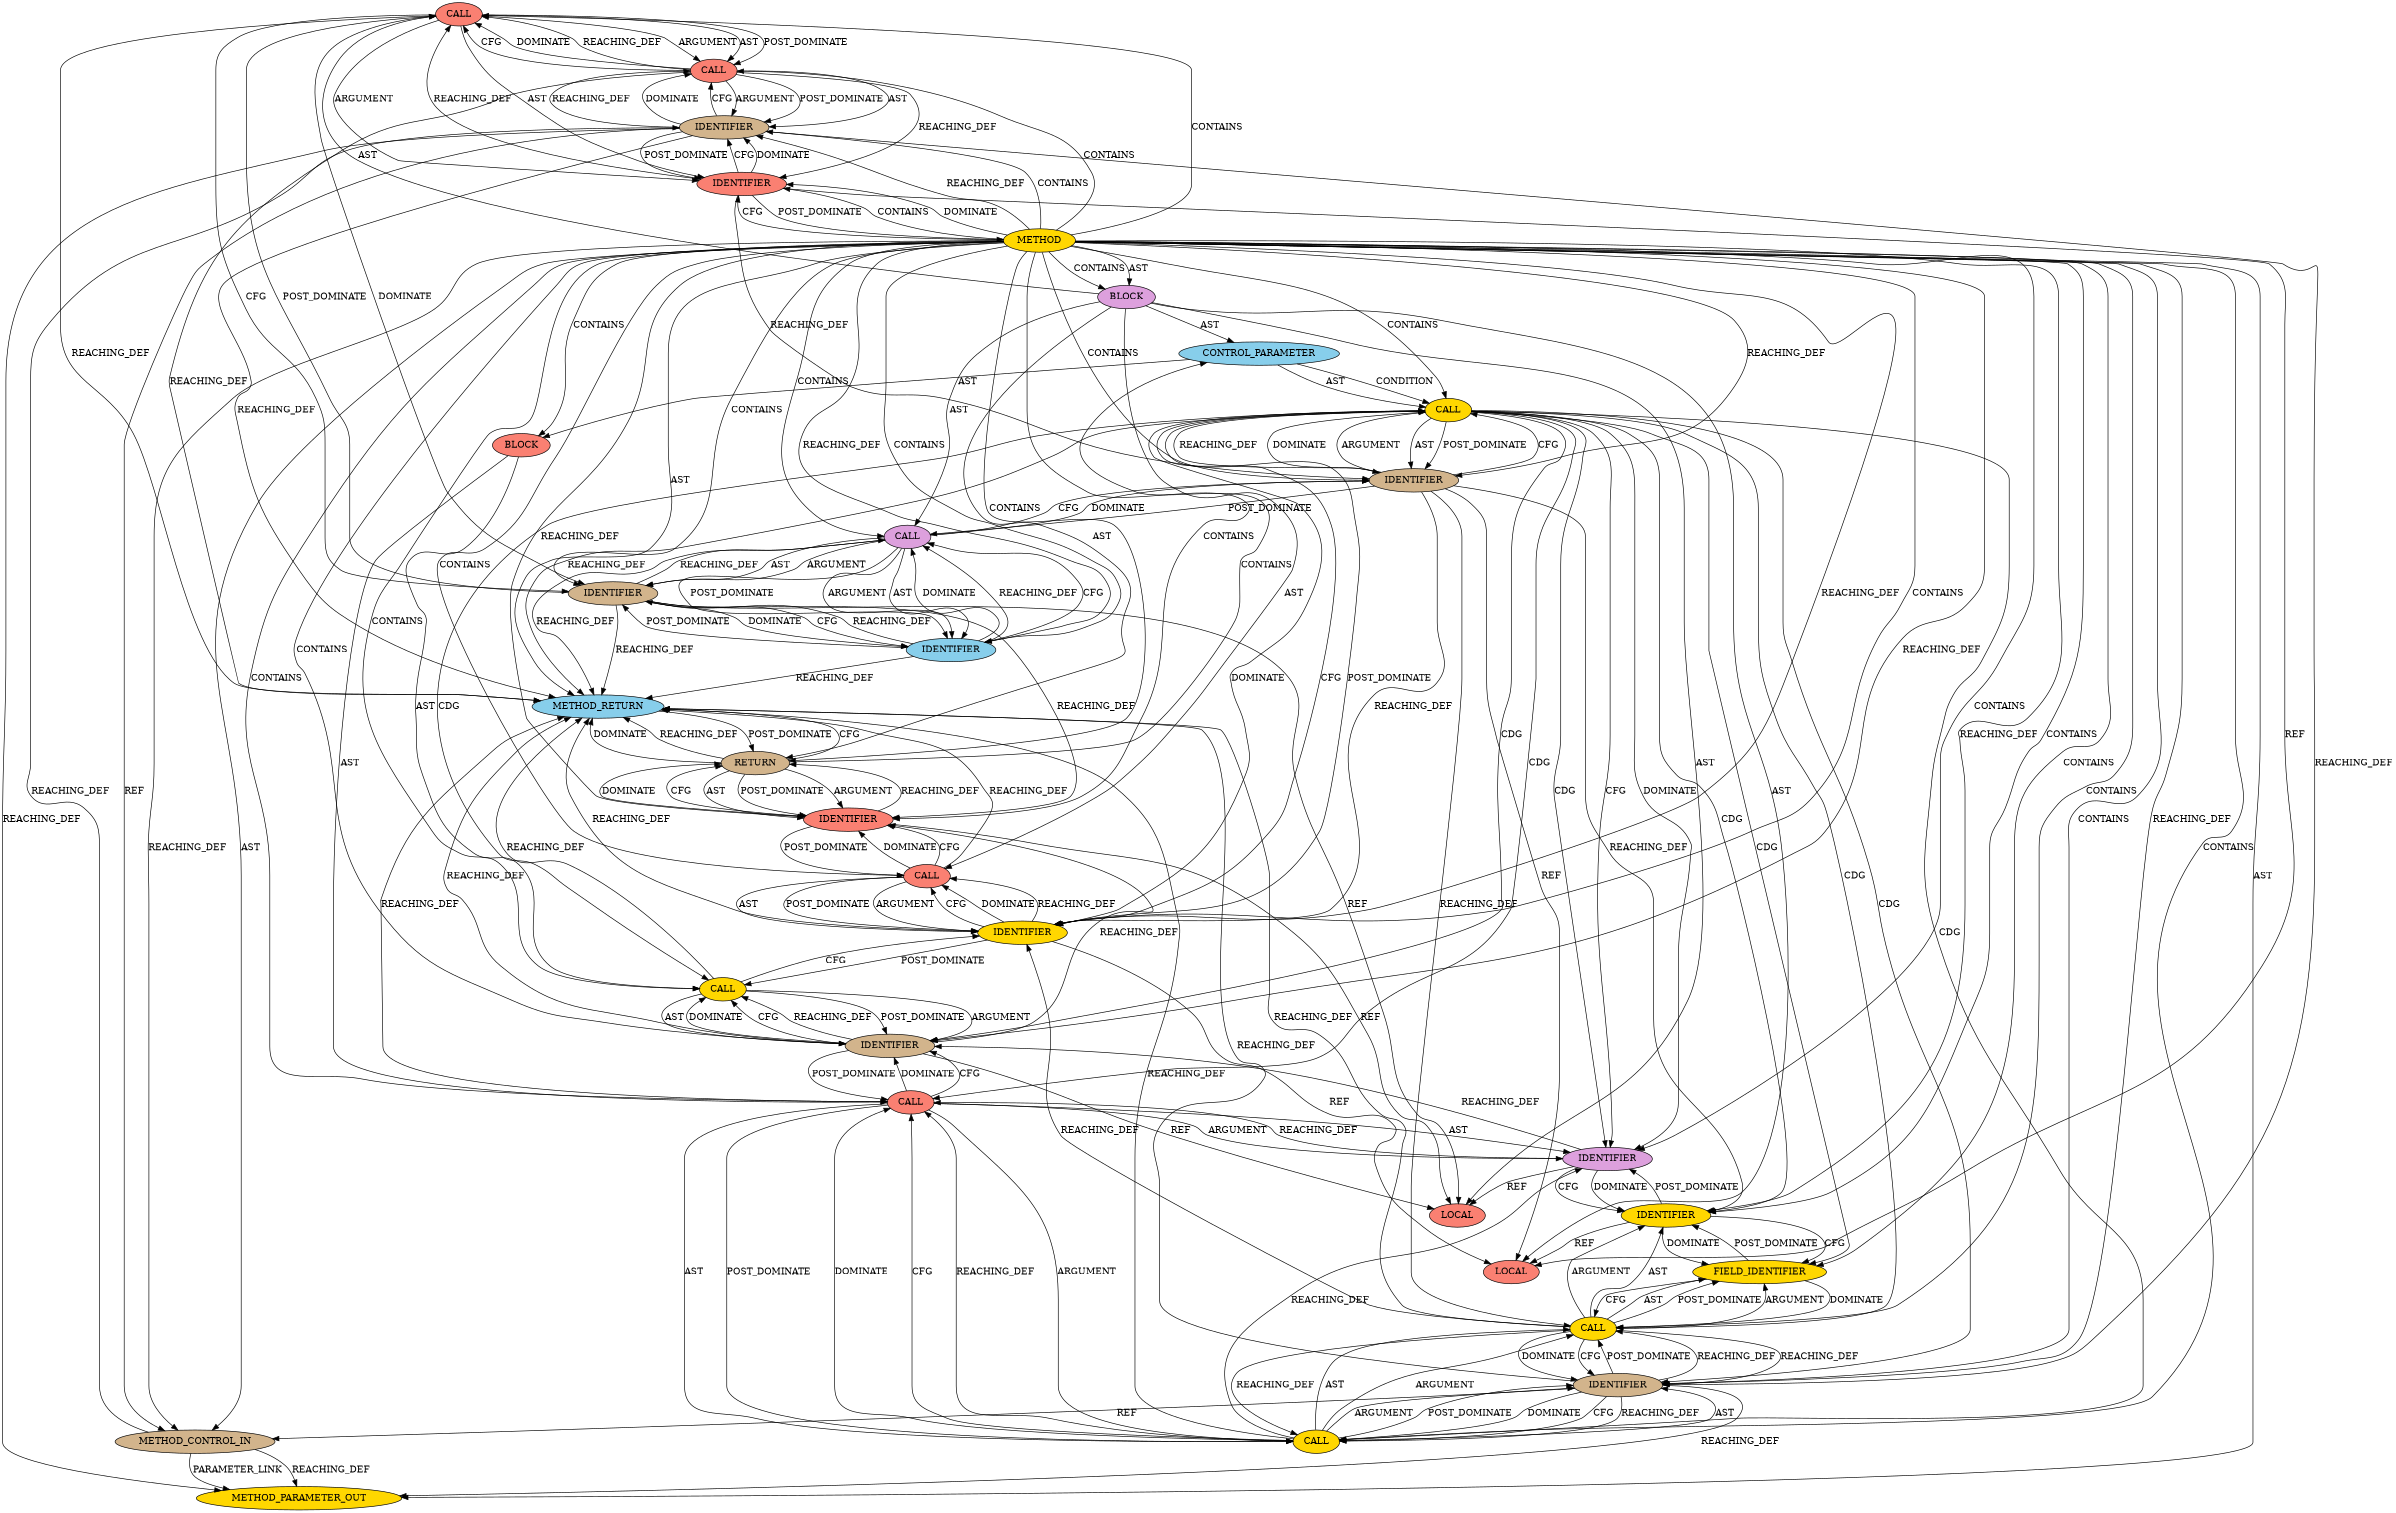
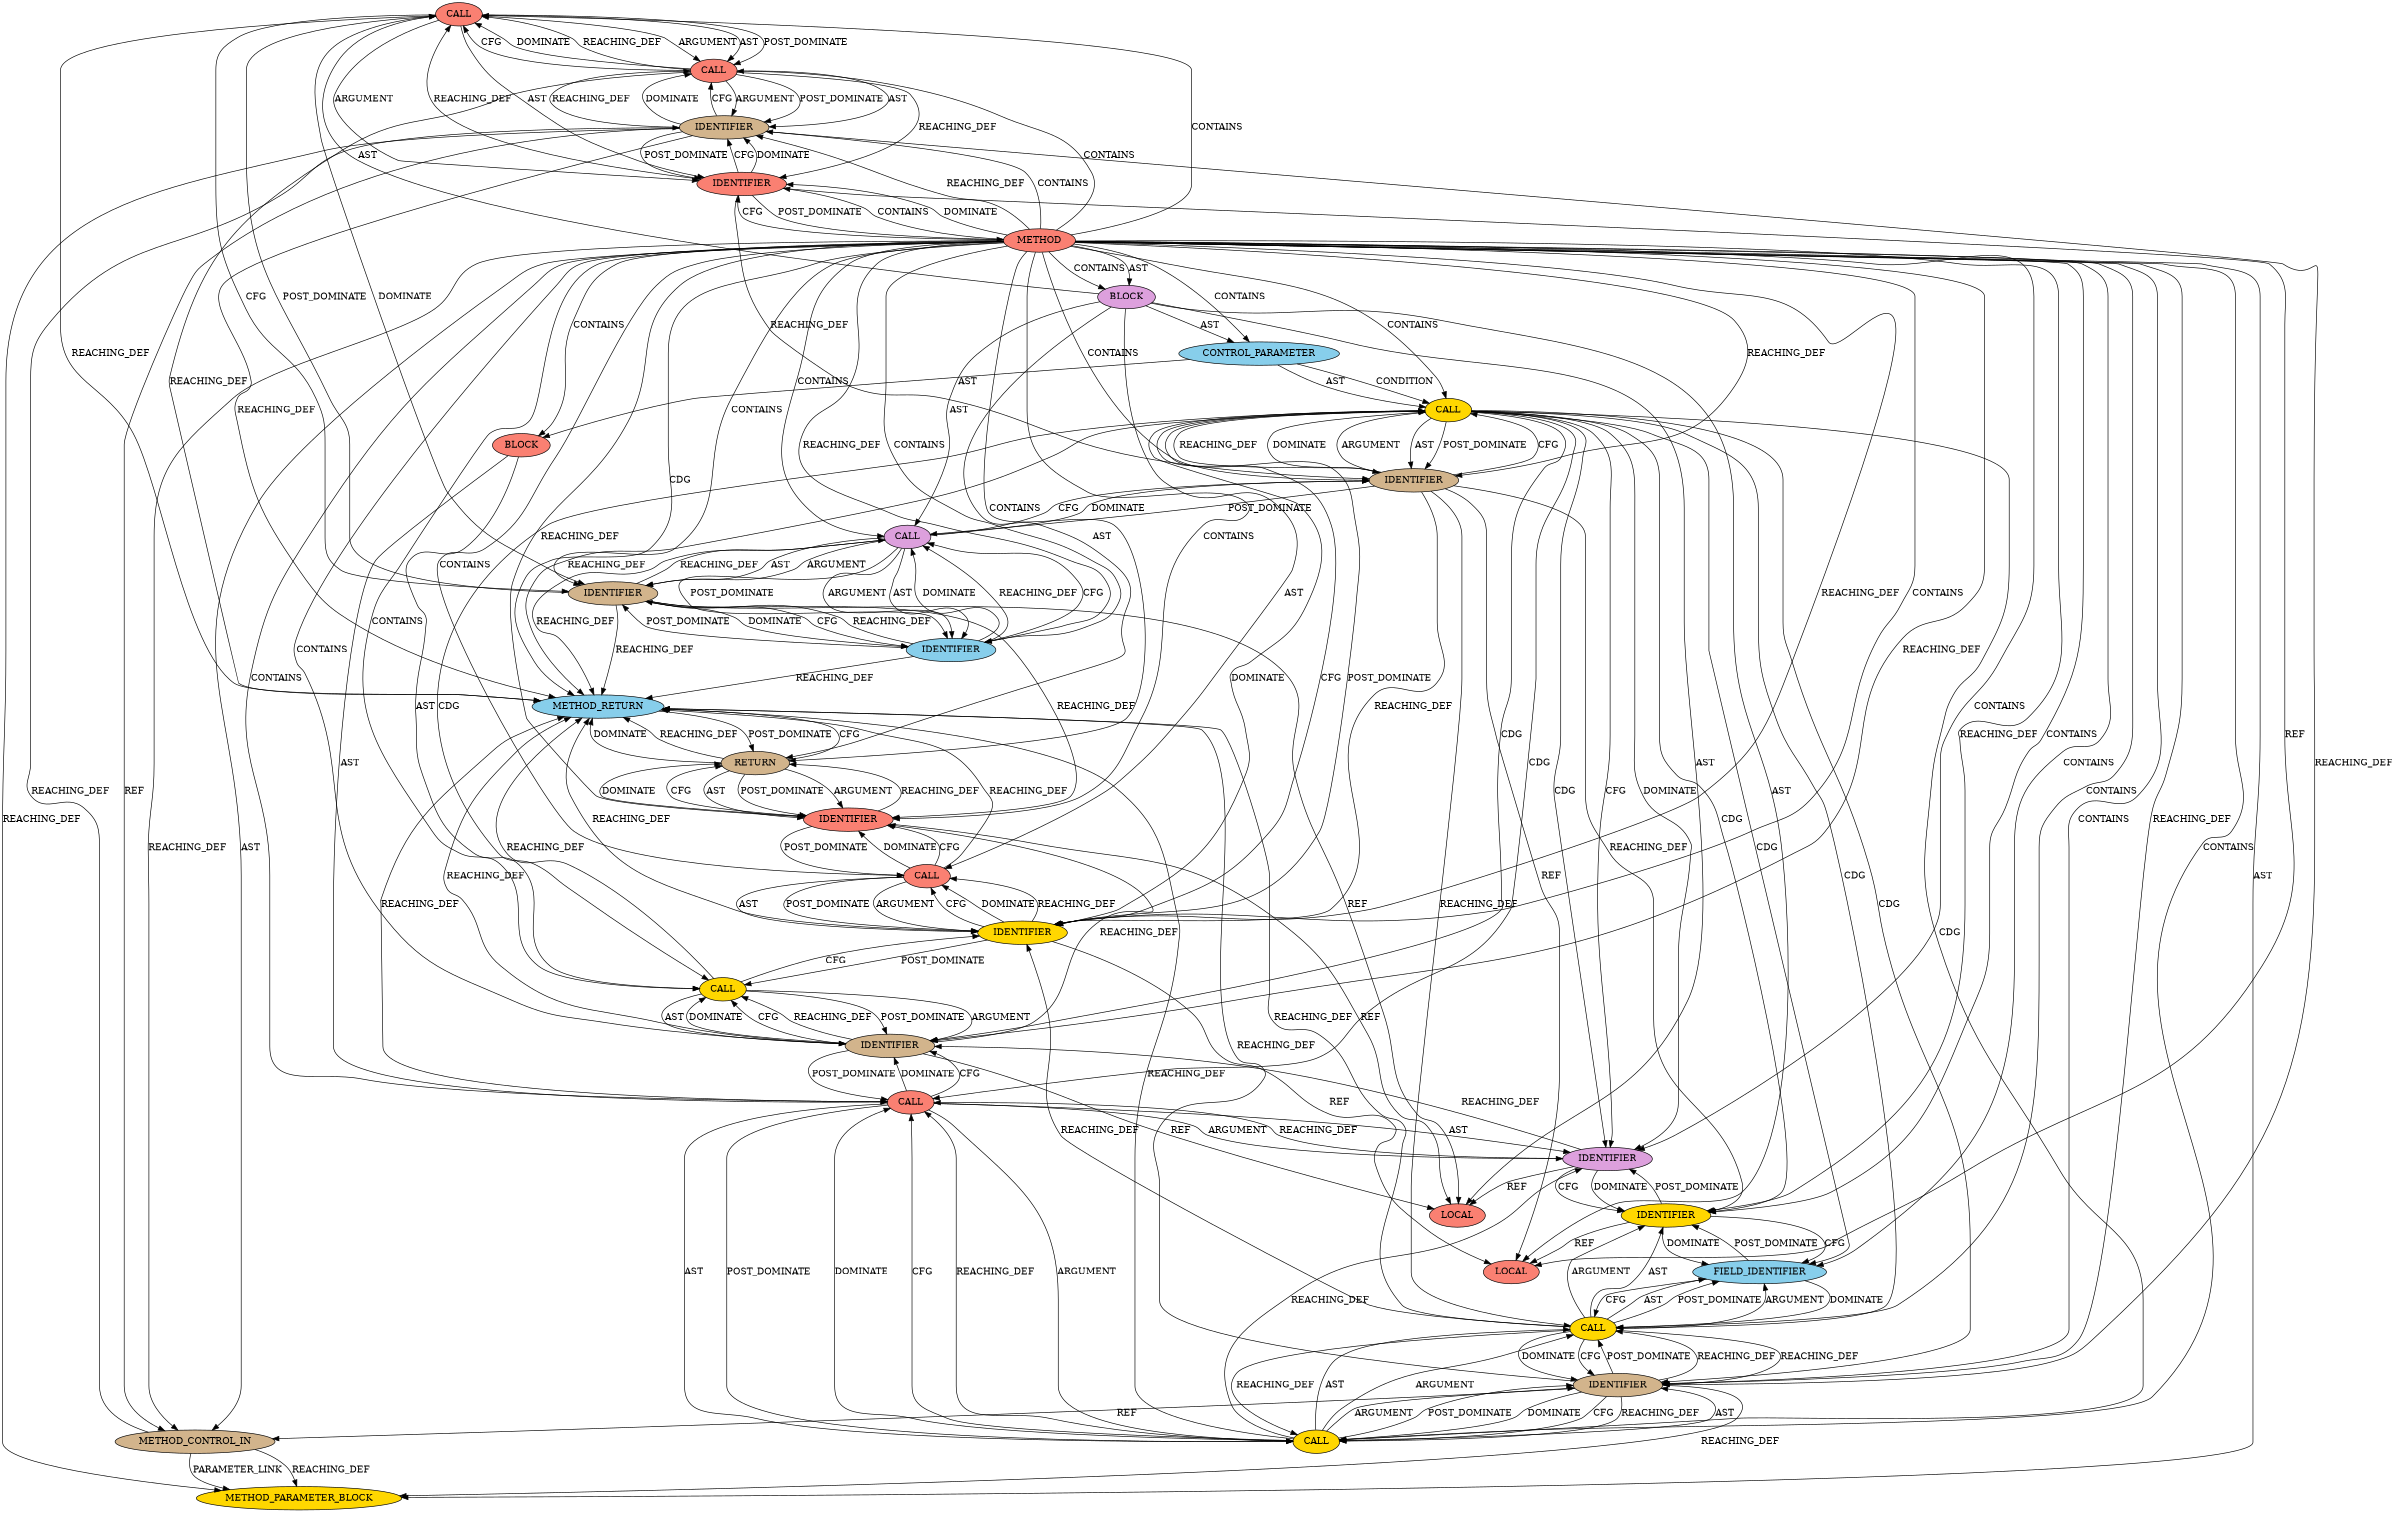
node "METHOD": fillcolor gold -> salmon
edge "METHOD" -> "METHOD_RETURN": label "AST" -> "CDG"
edge "RETURN" -> "CONTROL_PARAMETER": now "METHOD" -> "CONTROL_PARAMETER"
node "FIELD_IDENTIFIER": fillcolor gold -> skyblue
node "METHOD_PARAMETER_OUT": label "METHOD_PARAMETER_OUT" -> "METHOD_PARAMETER_BLOCK"
